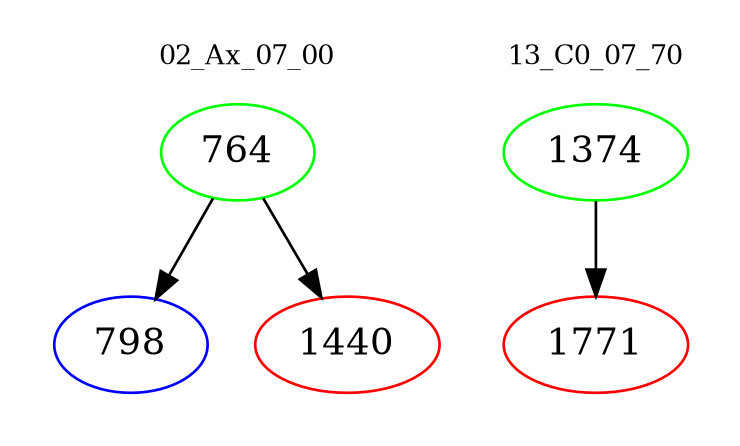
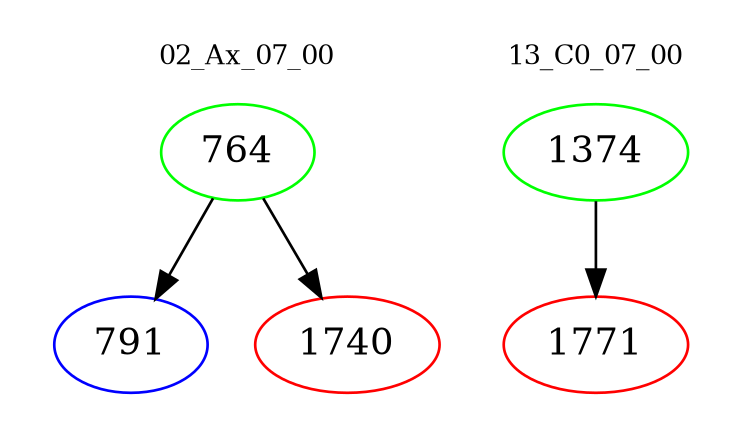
cluster "13_C0_07_70": label "13_C0_07_70" -> "13_C0_07_00"
node "798": label "798" -> "791"
node "1440": label "1440" -> "1740"
